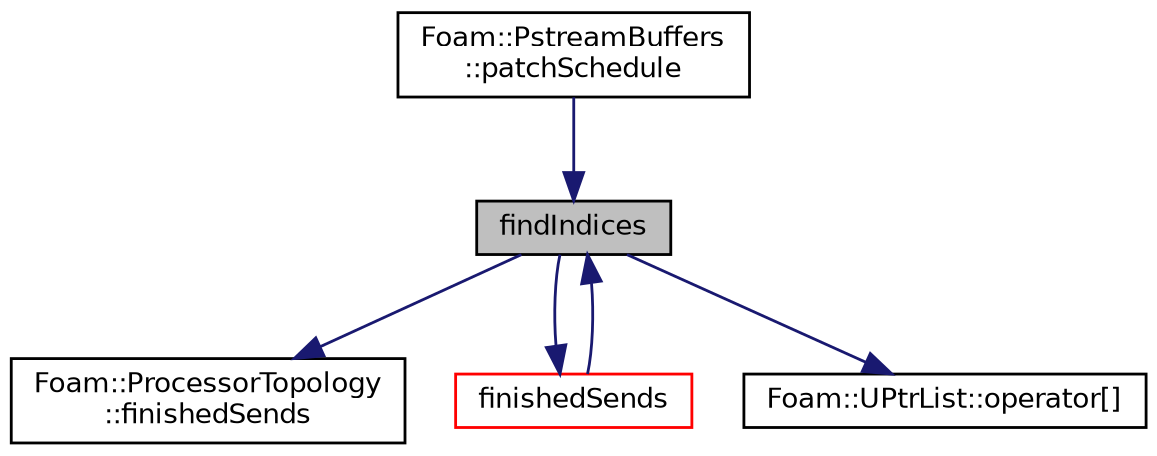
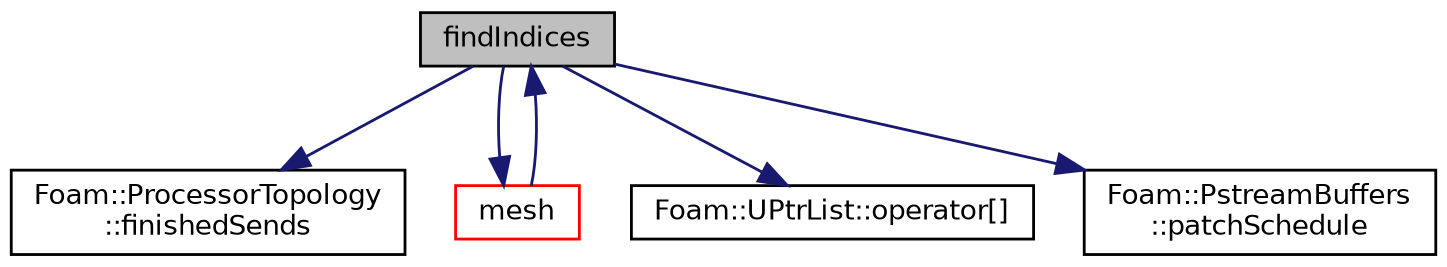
edge "Foam::PstreamBuffers ::patchSchedule" -> "findIndices": reversed
node "finishedSends": label "finishedSends" -> "mesh"
